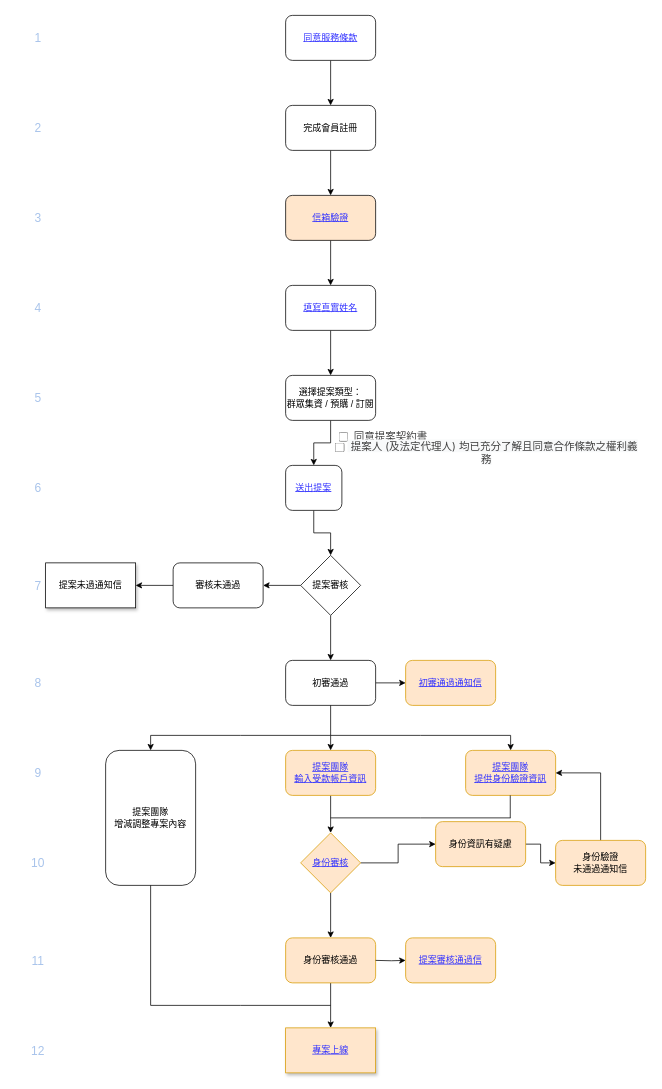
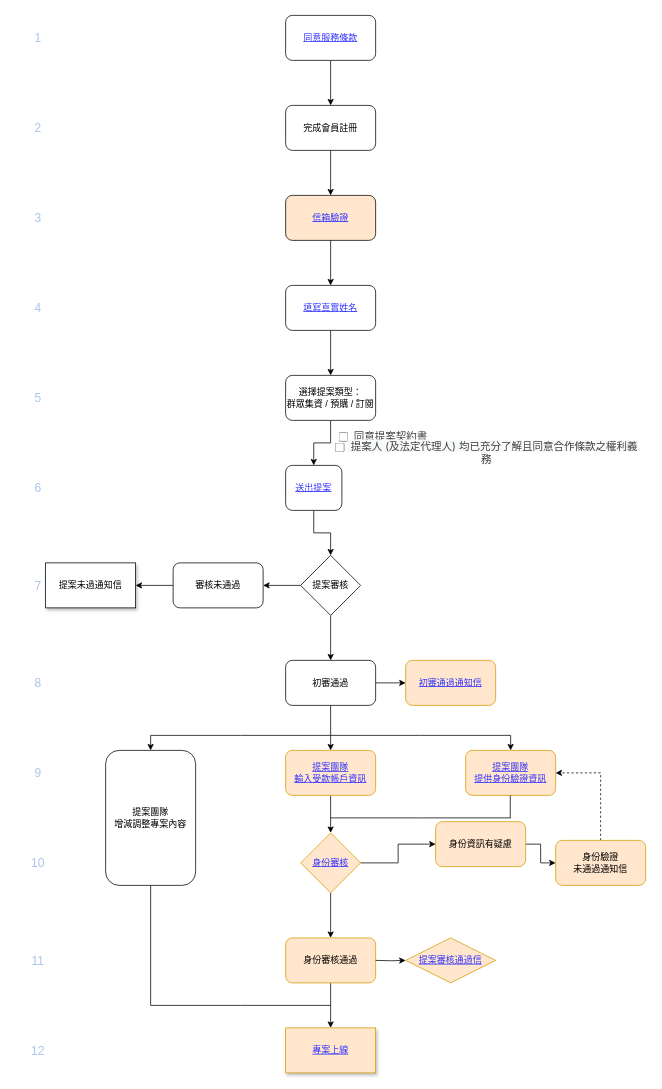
edge "身份驗證 未通過通知信" -> "提案團隊 提供身份驗證資訊": style solid -> dashed
node "提案審核通過信": shape rounded rectangle -> diamond
